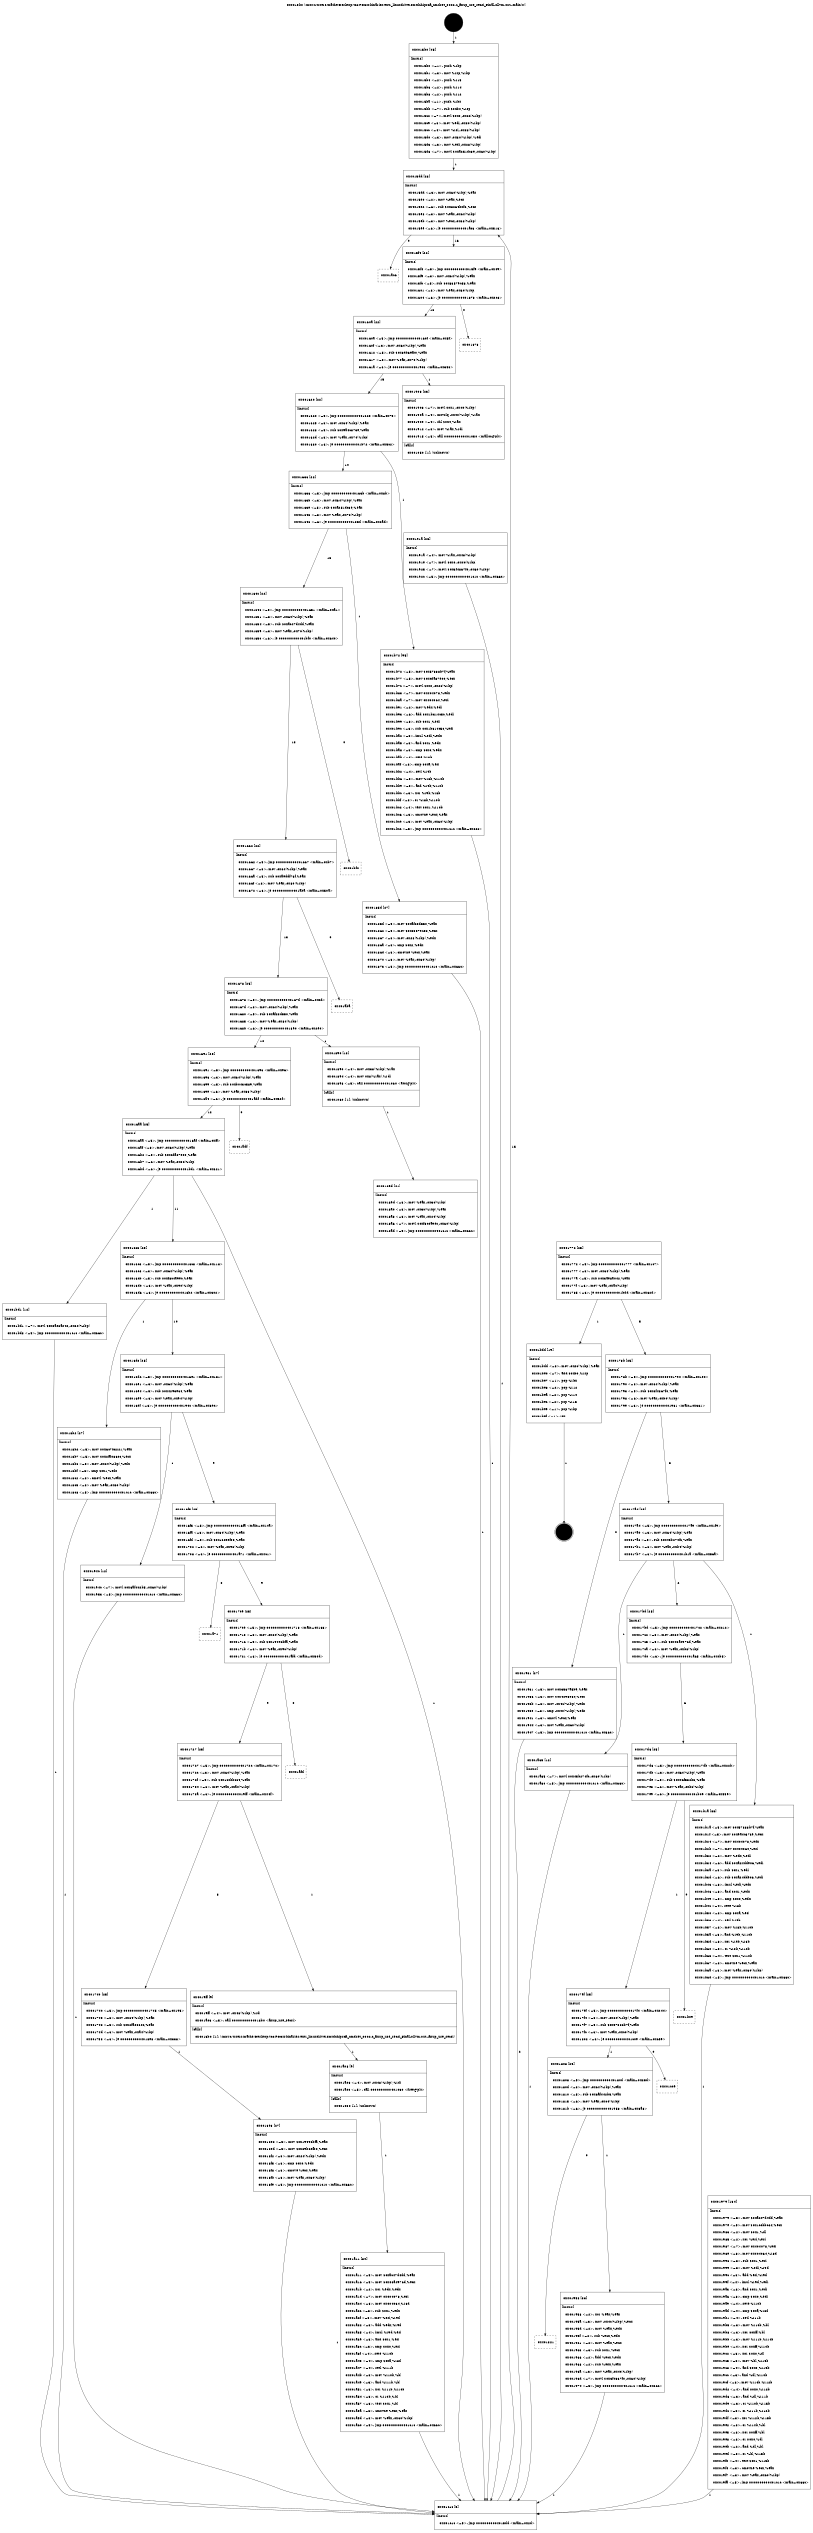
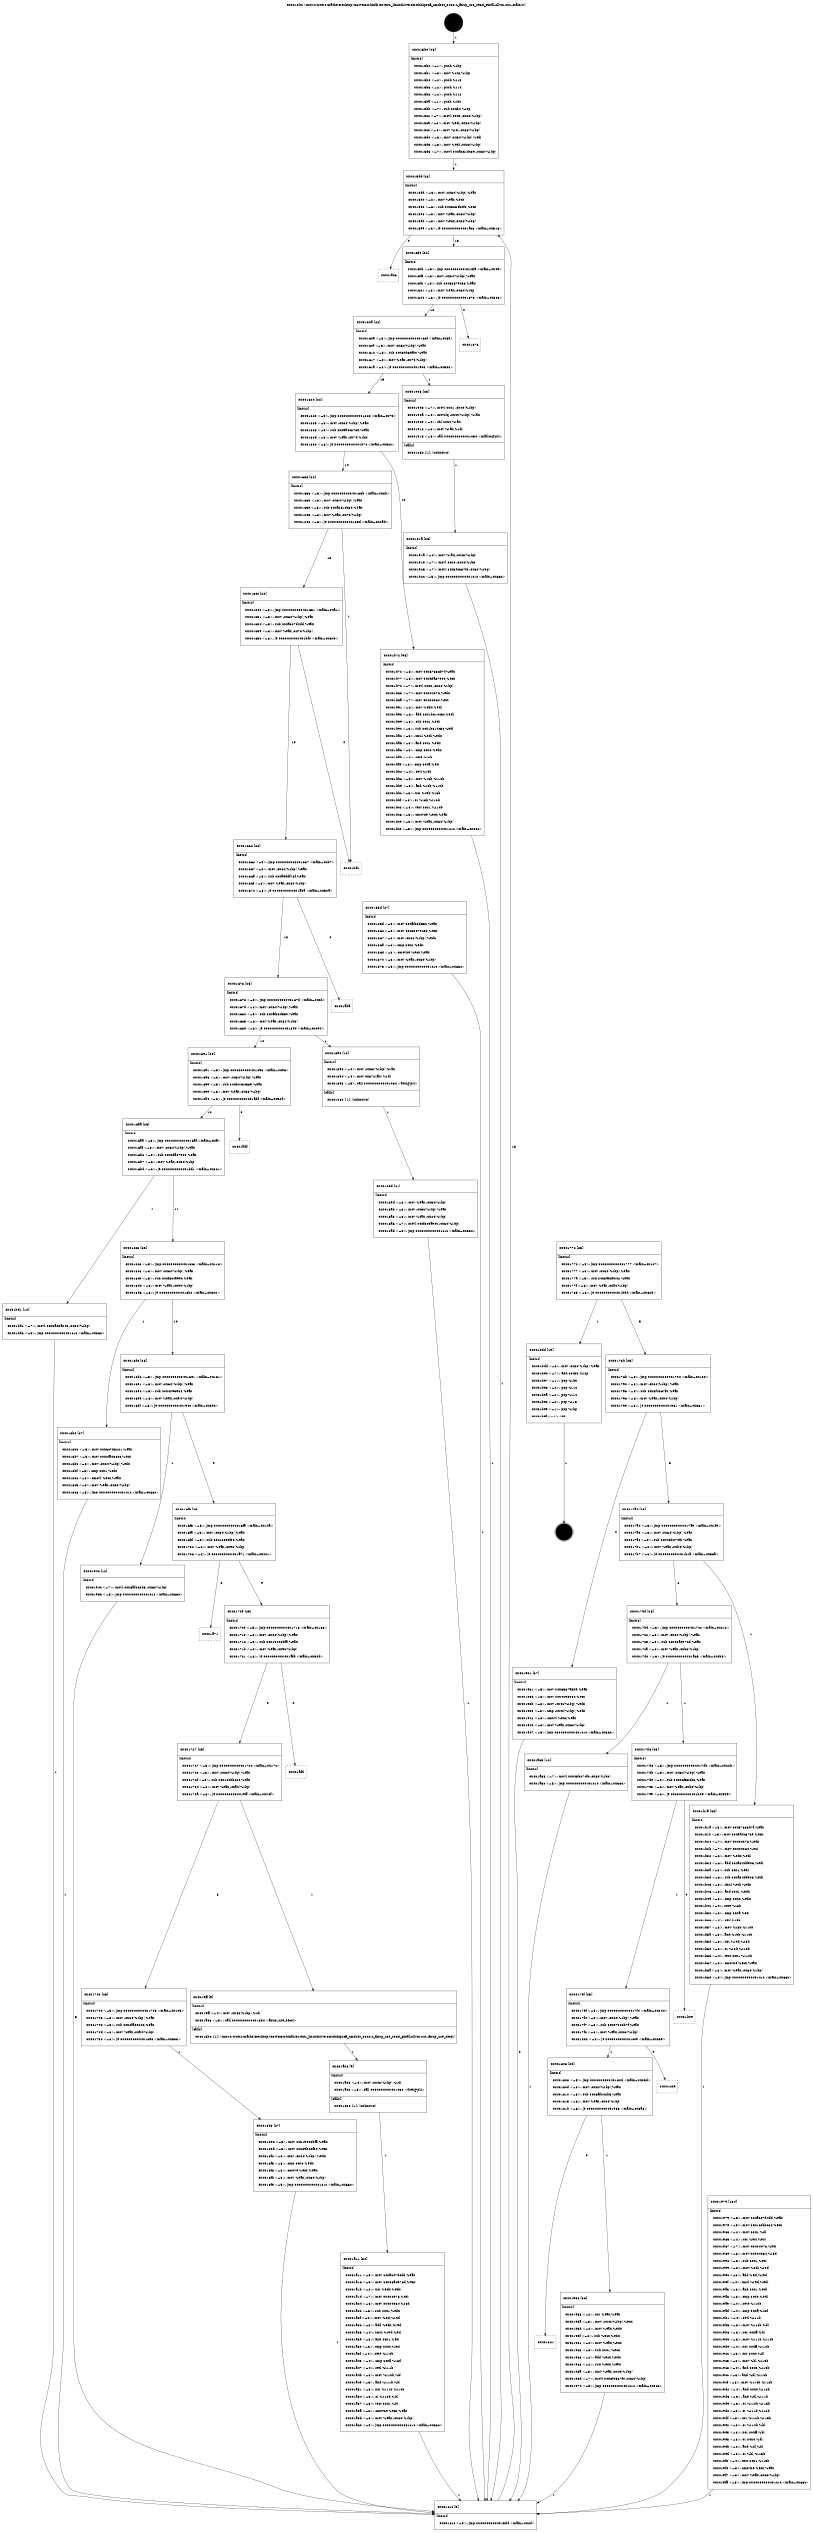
edge "0x401903 [23]" -> "0x40191a [23]": added, label "1"
edge "0x401620 [22]" -> "0x401b72 [95]": label " 1" -> " 12"
edge "0x401636 [22]" -> "0x40185d [27]": now "0x401636 [22]" -> "0x401bf0"
edge "0x4017a4 [25]" -> "0x401a65 [12]": now "0x4017bd [25]" -> "0x401a65 [12]"
edge "0x4017bd [25]" -> "0x4017d6 [25]": label " 6" -> " 1"
edge "0x4016aa [25]" -> "0x401c1c [5]": now "0x40189d [21]" -> "0x401c1c [5]"
edge "0x40194c [12]" -> "0x401c1c [5]": label " 1" -> " 5"
